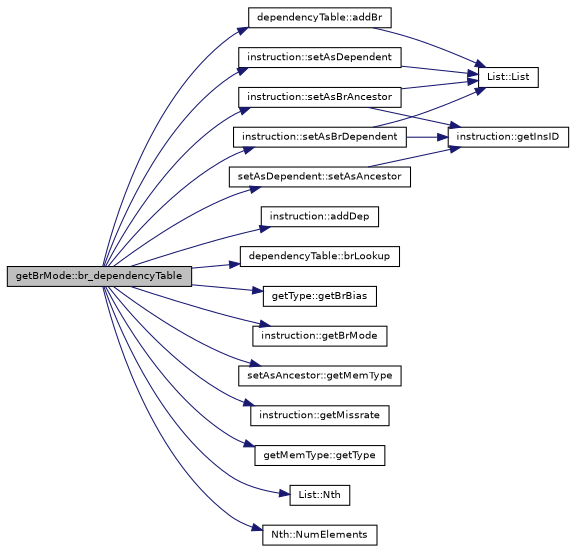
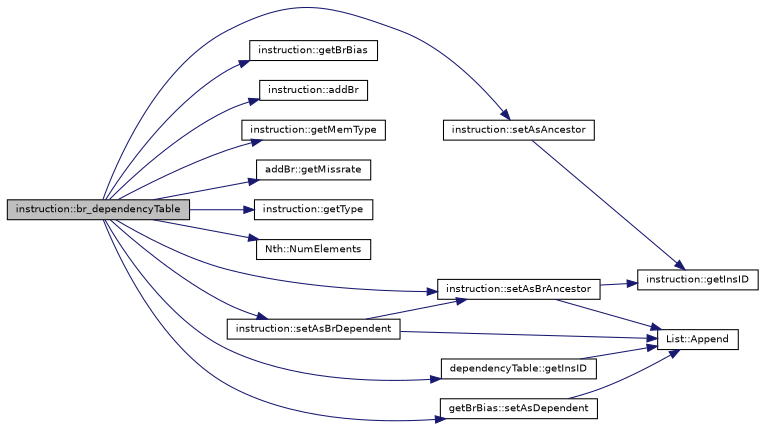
node "dependencyTable::addBr": label "dependencyTable::addBr" -> "dependencyTable::getInsID"
node "instruction::setAsDependent": label "instruction::setAsDependent" -> "getBrBias::setAsDependent"
node "List::List": label "List::List" -> "List::Append"
edge "instruction::setAsBrDependent" -> "instruction::getInsID": now "instruction::setAsBrDependent" -> "instruction::setAsBrAncestor"
node "setAsDependent::setAsAncestor": label "setAsDependent::setAsAncestor" -> "instruction::setAsAncestor"
node "instruction::addDep": removed
node "dependencyTable::brLookup": removed
node "getBrMode::br_dependencyTable": label "getBrMode::br_dependencyTable" -> "instruction::br_dependencyTable"
node "getType::getBrBias": label "getType::getBrBias" -> "instruction::getBrBias"
node "instruction::getBrMode": label "instruction::getBrMode" -> "instruction::addBr"
node "setAsAncestor::getMemType": label "setAsAncestor::getMemType" -> "instruction::getMemType"
node "instruction::getMissrate": label "instruction::getMissrate" -> "addBr::getMissrate"
node "getMemType::getType": label "getMemType::getType" -> "instruction::getType"
node "List::Nth": removed
